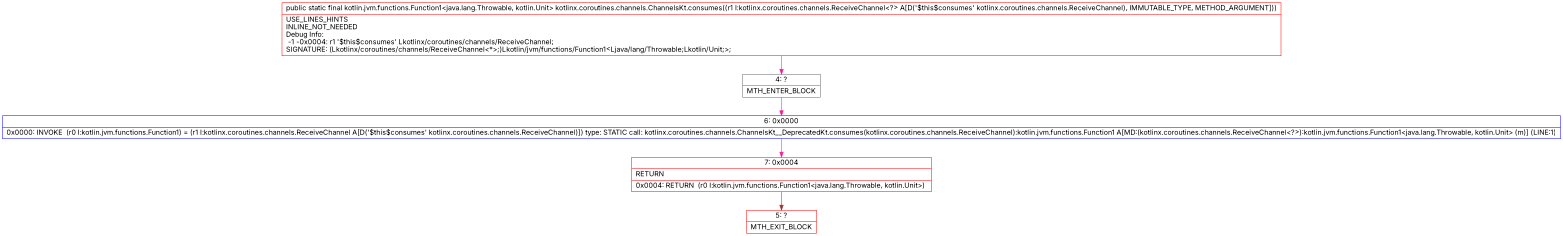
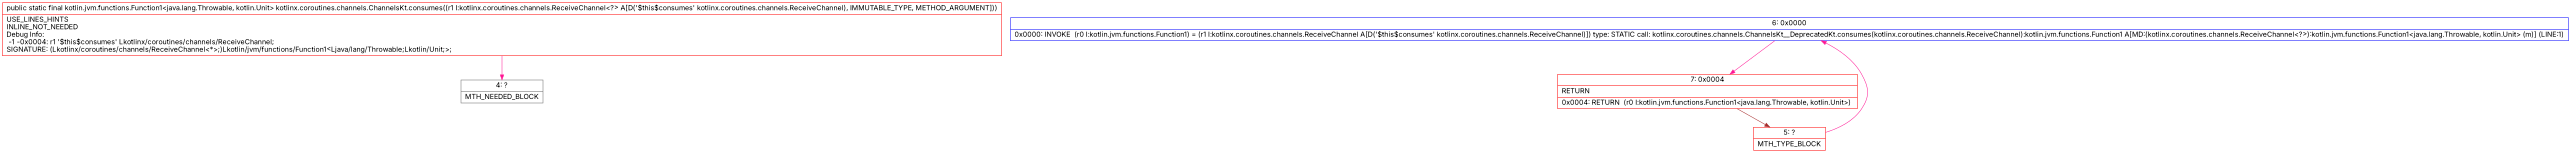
node "4: ?": text "MTH_ENTER_BLOCK" -> "MTH_NEEDED_BLOCK"
edge "4: ?" -> "6: 0x0000": now "5: ?" -> "6: 0x0000"
node "5: ?": text "MTH_EXIT_BLOCK" -> "MTH_TYPE_BLOCK"
